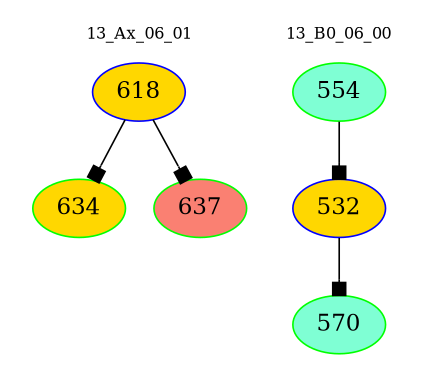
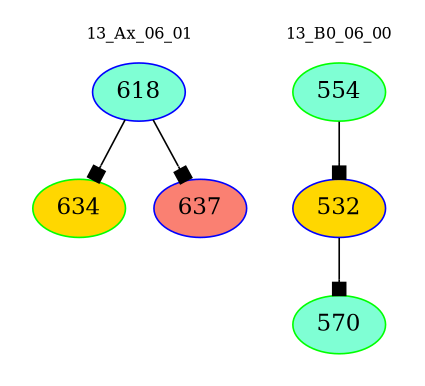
node "618": fillcolor gold -> aquamarine
node "637": color green -> blue
